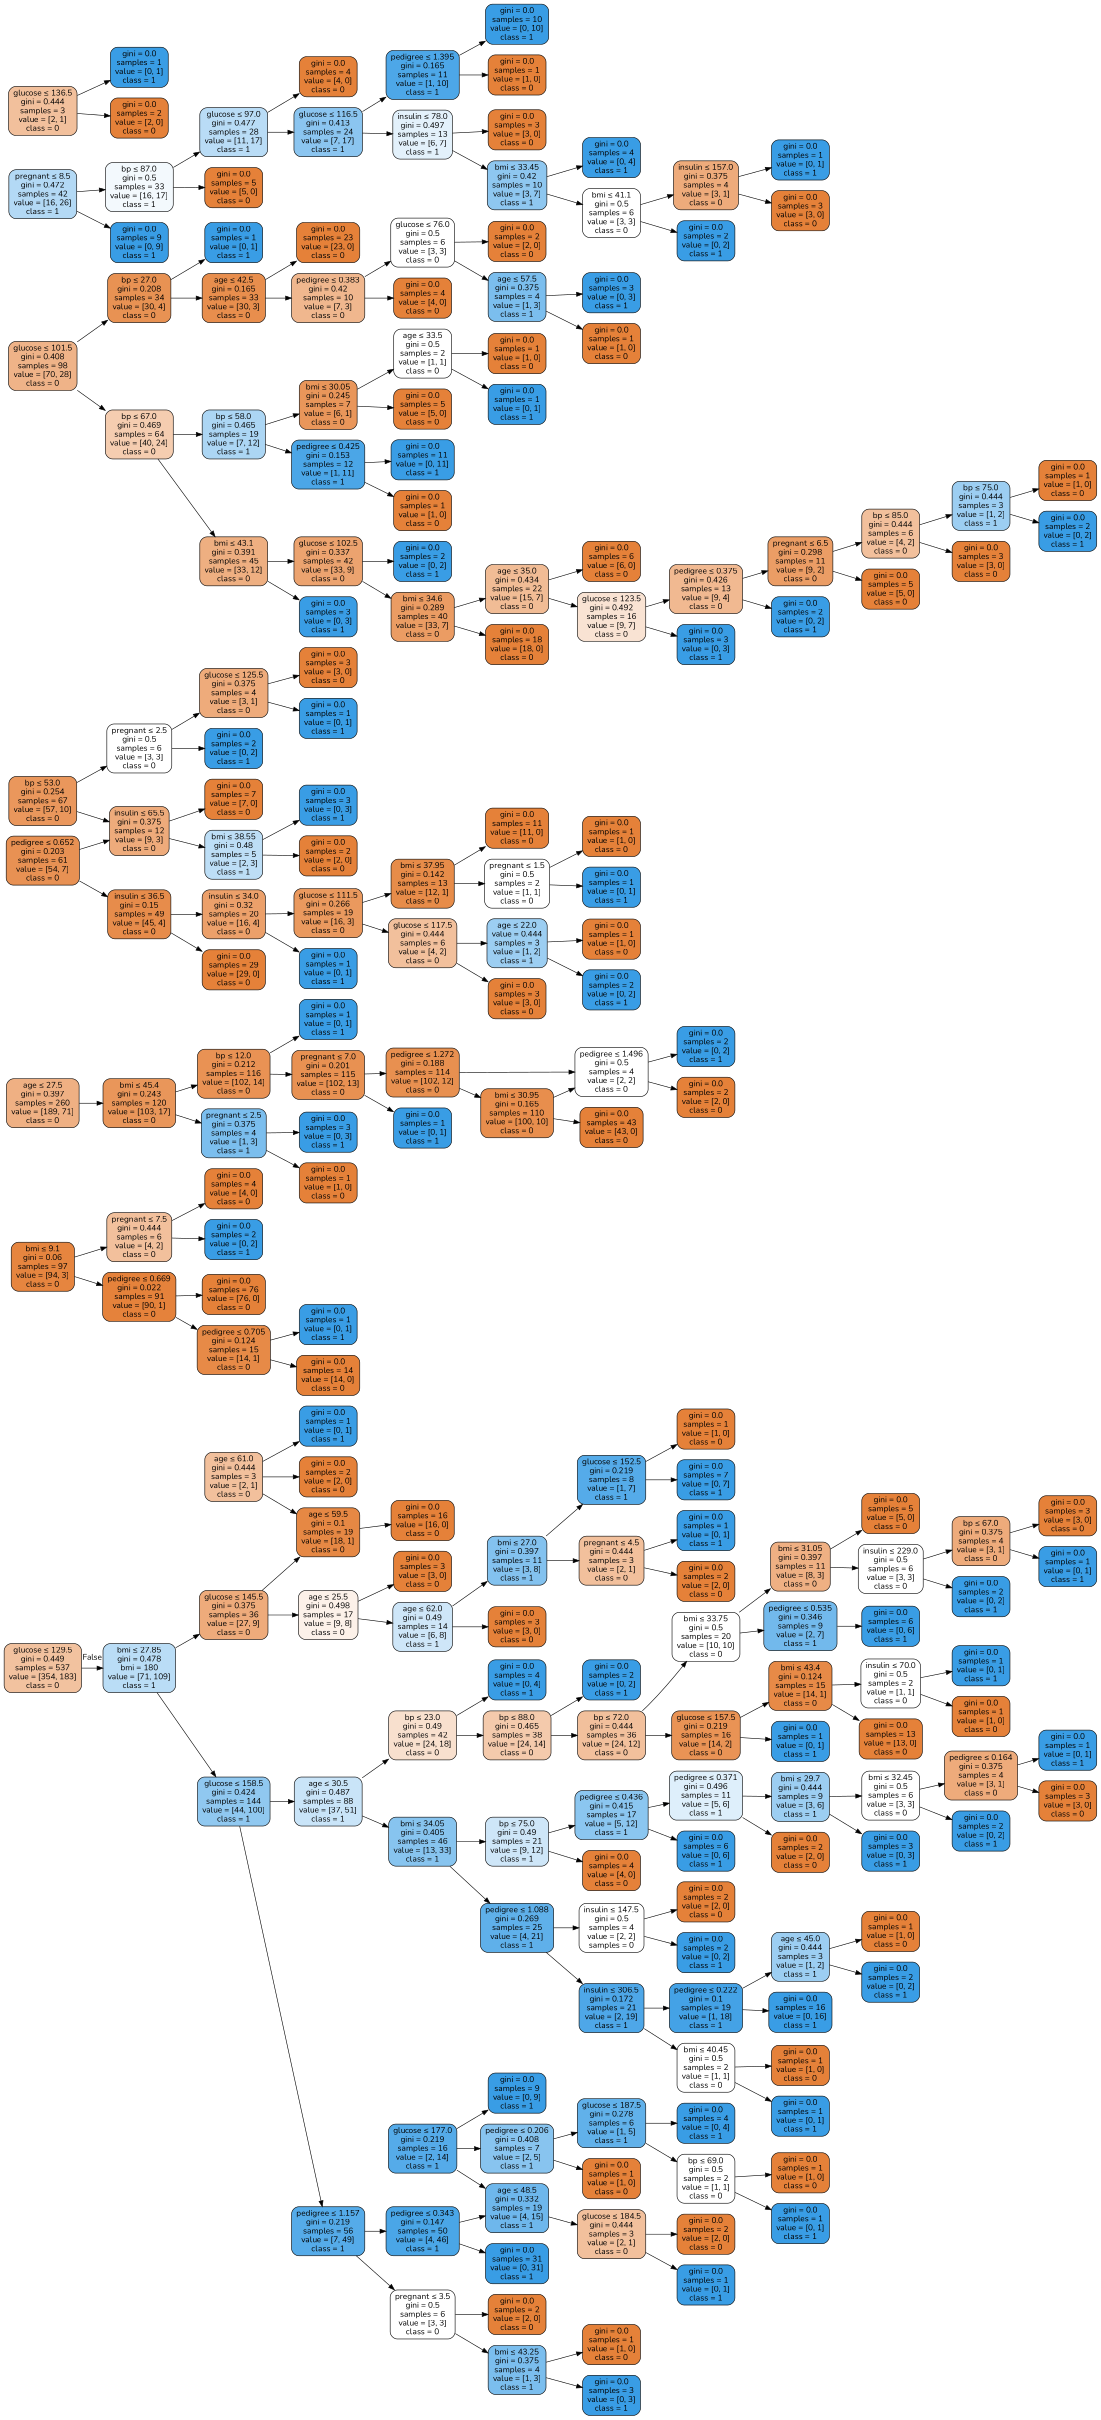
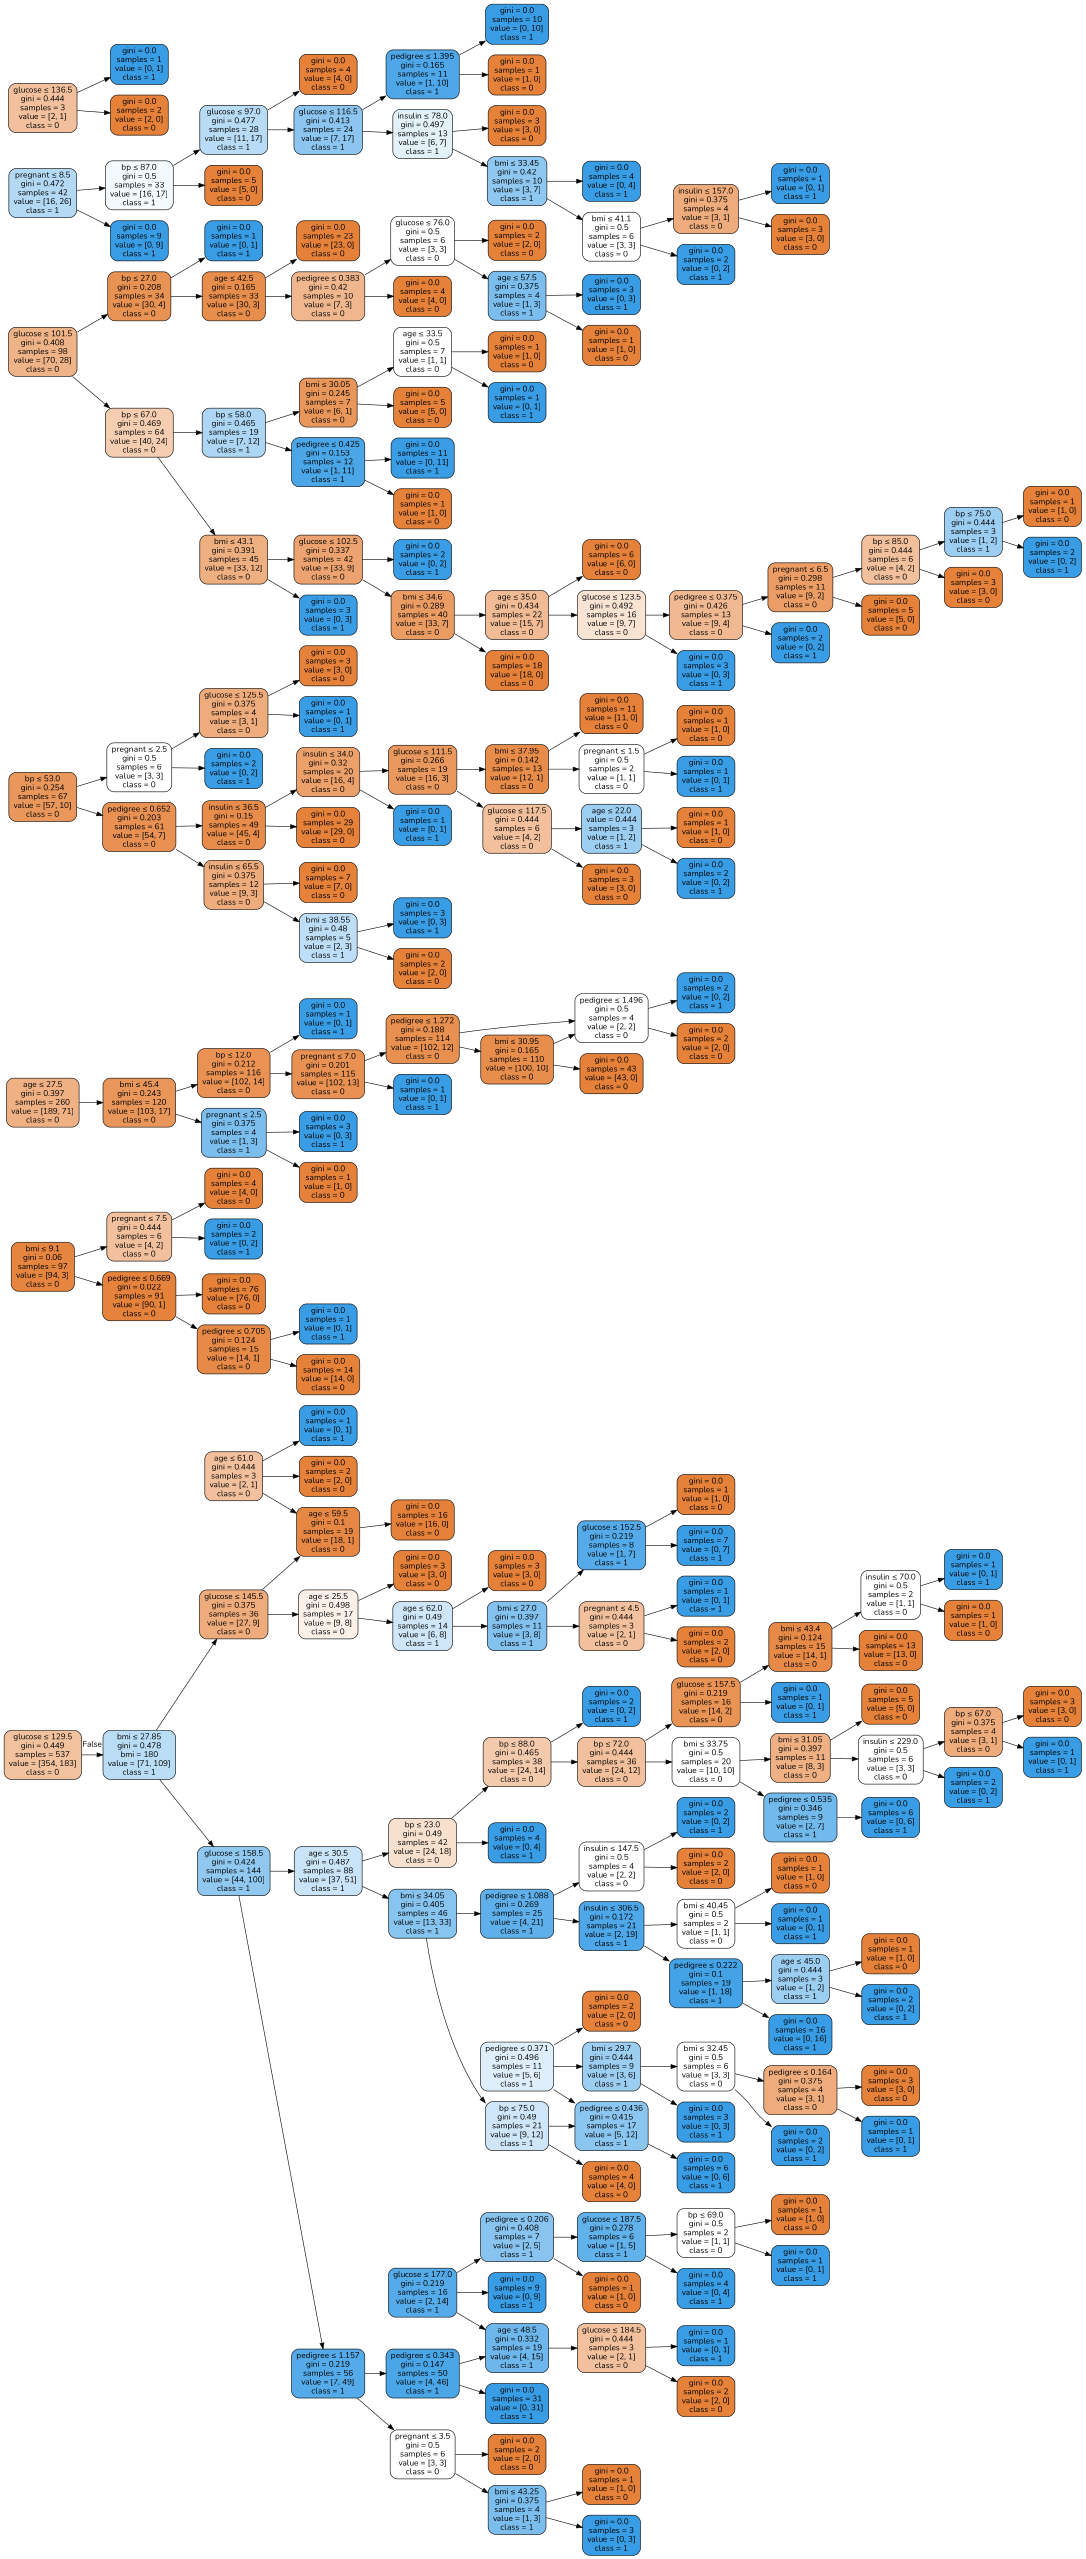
node "age ≤ 33.5": text "samples = 2" -> "samples = 7"
edge "bp ≤ 53.0" -> "insulin ≤ 65.5": now "bp ≤ 53.0" -> "pedigree ≤ 0.652"
edge "pedigree ≤ 0.436" -> "pedigree ≤ 0.371": reversed
node "insulin ≤ 147.5": text "samples = 0" -> "class = 0"
